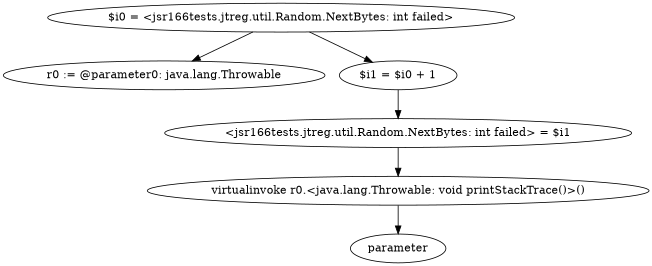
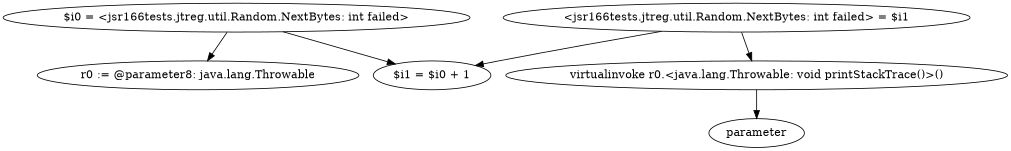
node "r0 := @parameter0: java.lang.Throwable": label "r0 := @parameter0: java.lang.Throwable" -> "r0 := @parameter8: java.lang.Throwable"
edge "$i1 = $i0 + 1" -> "<jsr166tests.jtreg.util.Random.NextBytes: int failed> = $i1": reversed
